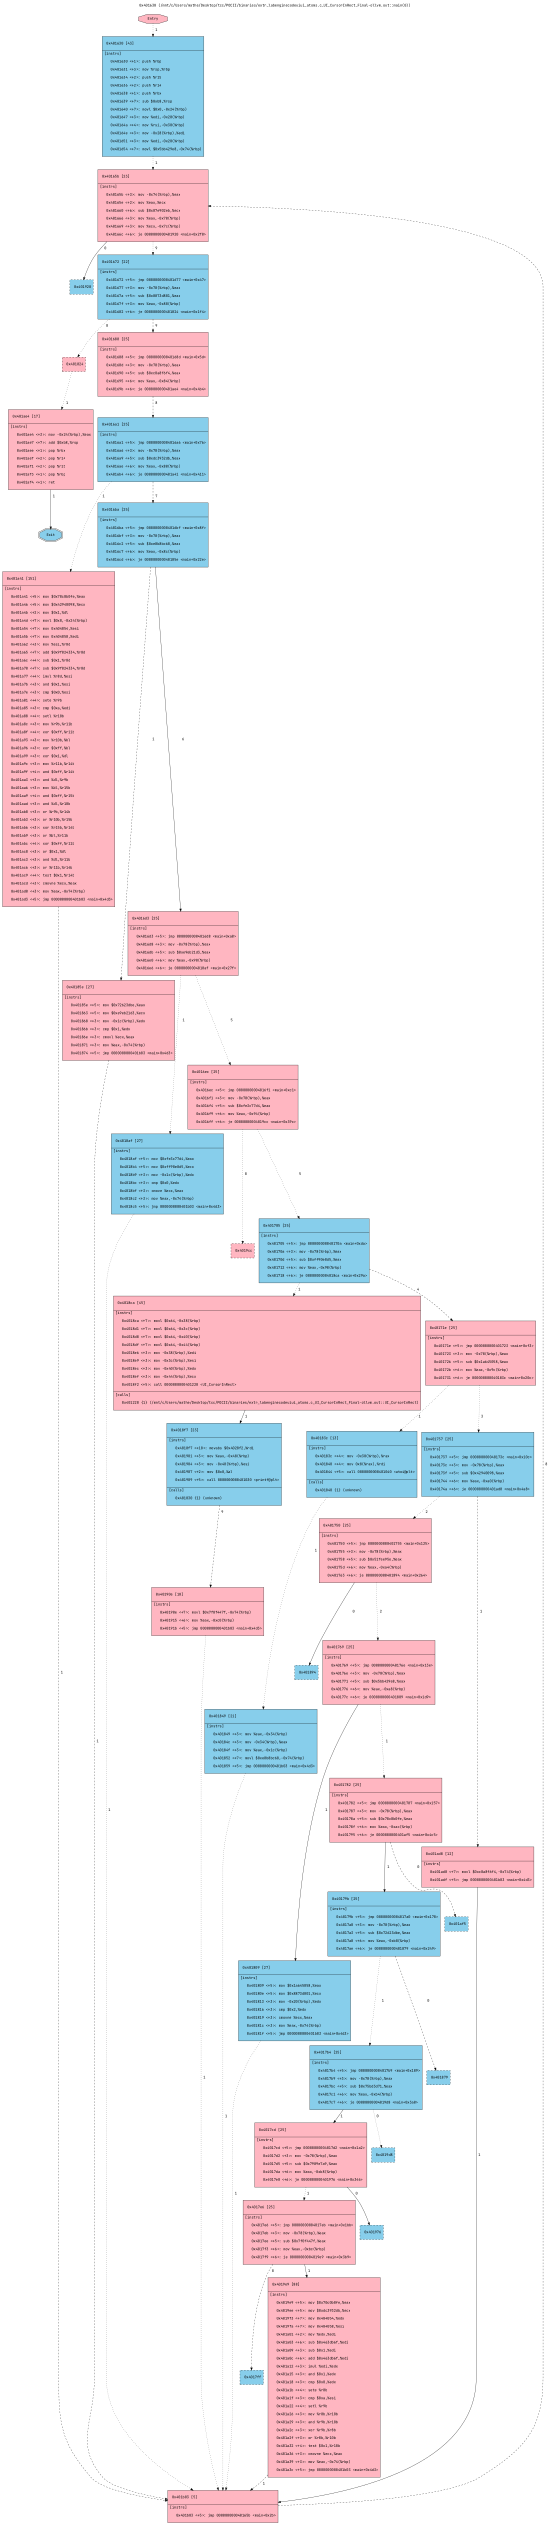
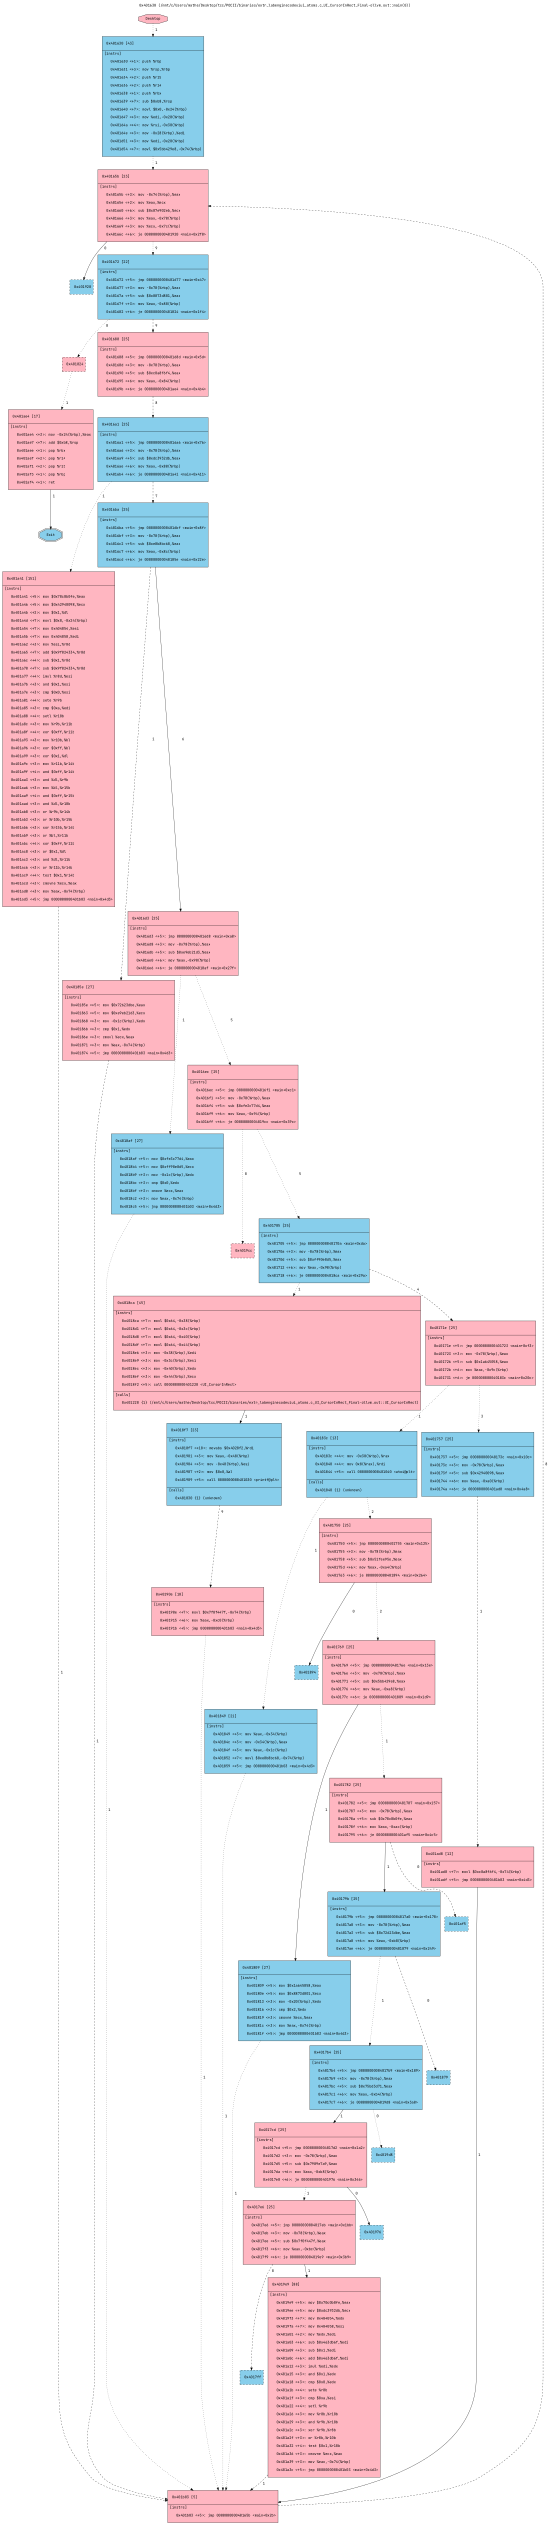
node "Entry": label "Entry" -> "Desktop"
edge "0x401737 [25]" -> "0x401750 [25]": now "0x40183c [13]" -> "0x401750 [25]"
